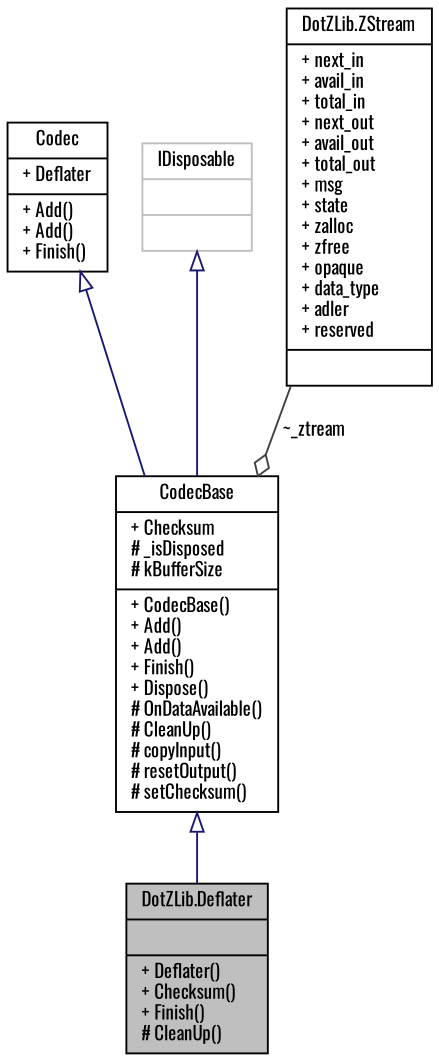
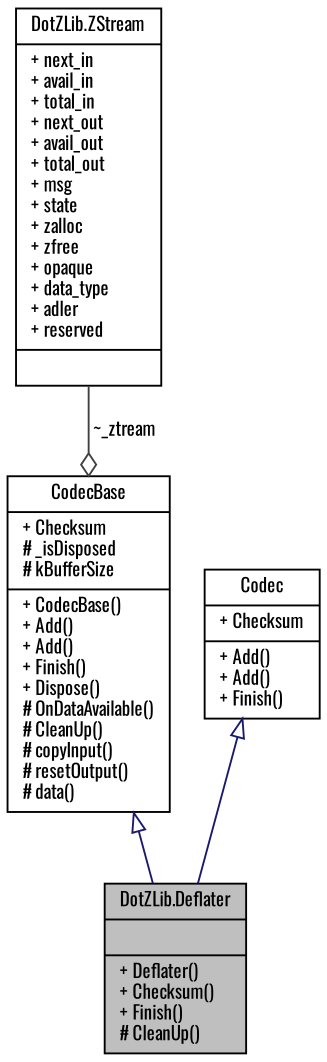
node "Codec": text "+ Deflater" -> "+ Checksum"
node "IDisposable": removed
edge "CodecBase" -> "Codec": now "DotZLib.Deflater" -> "Codec"
node "CodecBase": text "# setChecksum()" -> "# data()"
